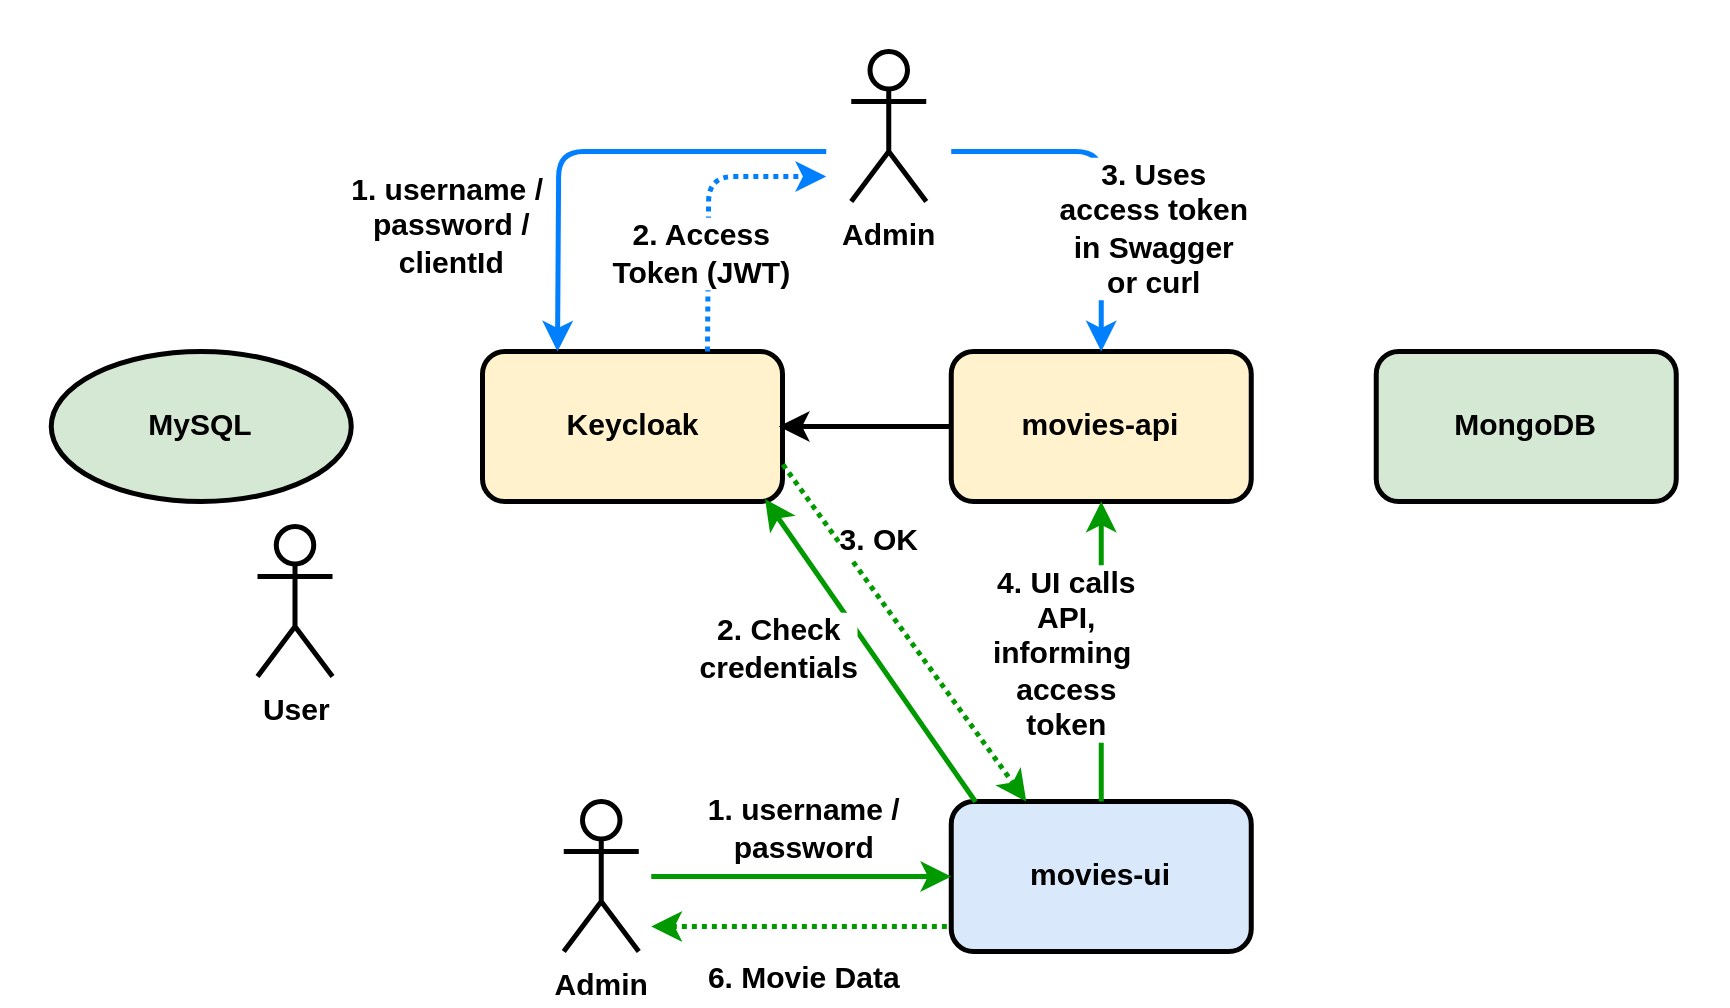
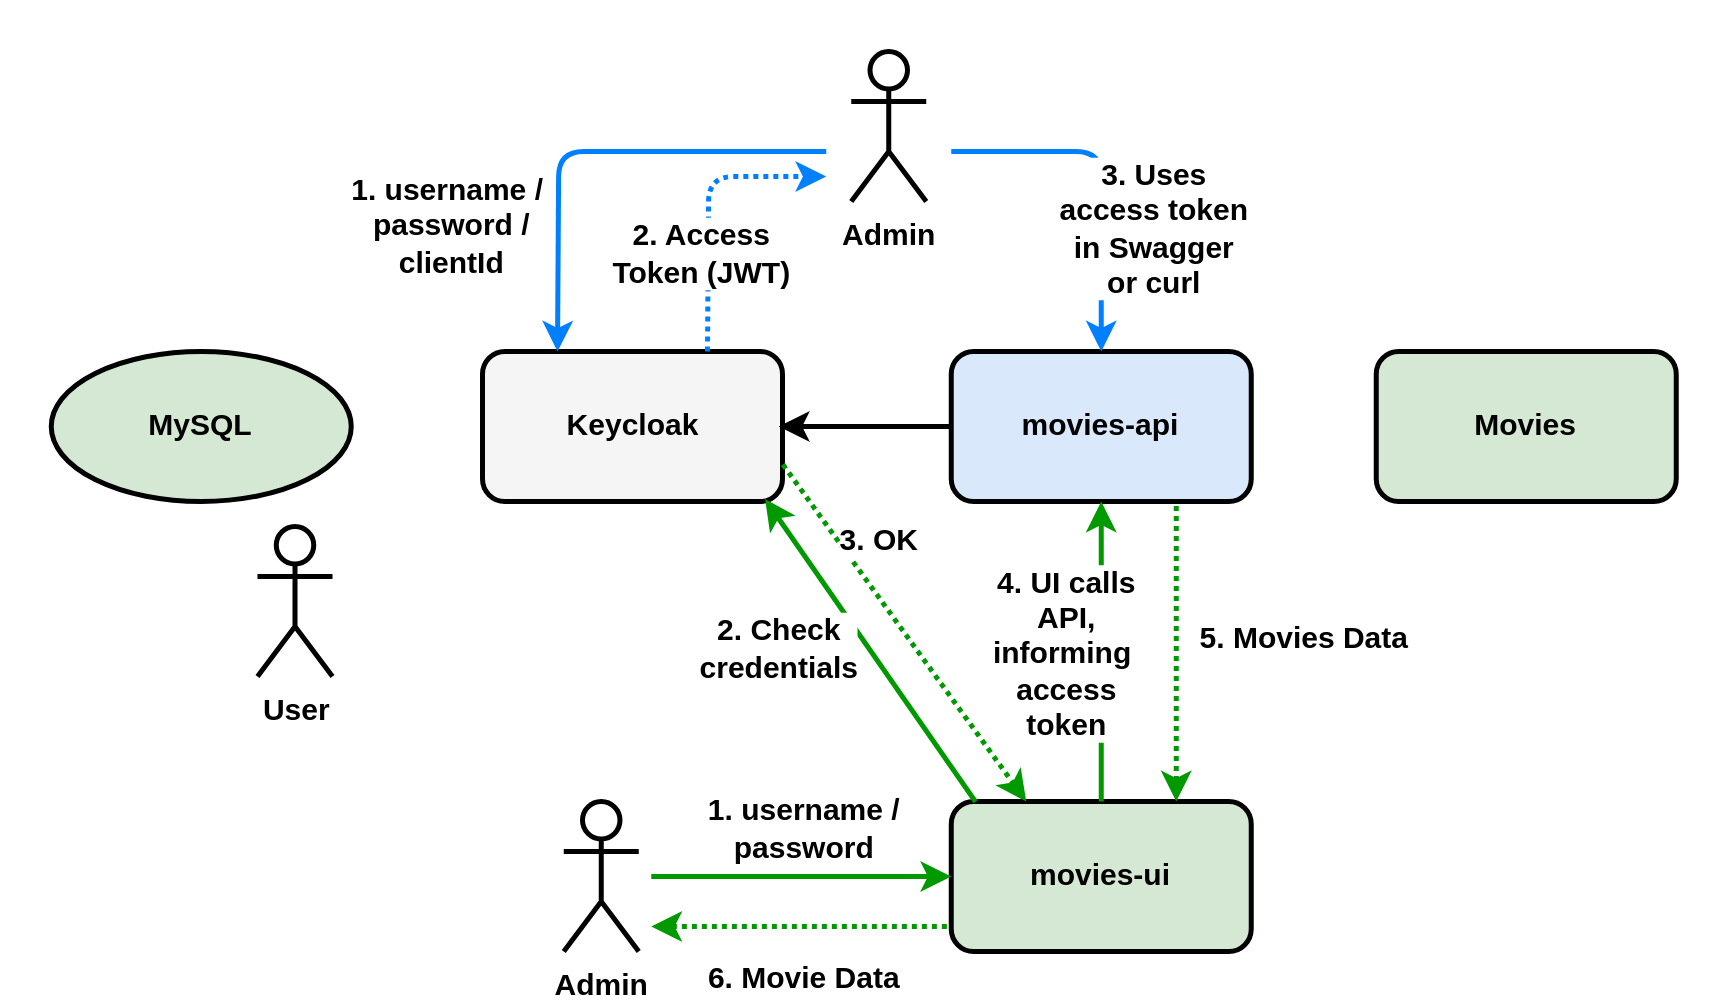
node "Keycloak": fillcolor #fff2cc -> #f5f5f5
node "movies-api": fillcolor #fff2cc -> #dae8fc
node "MongoDB": label "MongoDB" -> "Movies"
edge "movies-api" -> "movies-ui": added, label "5. Movies Data"
node "movies-ui": fillcolor #dae8fc -> #d5e8d4
